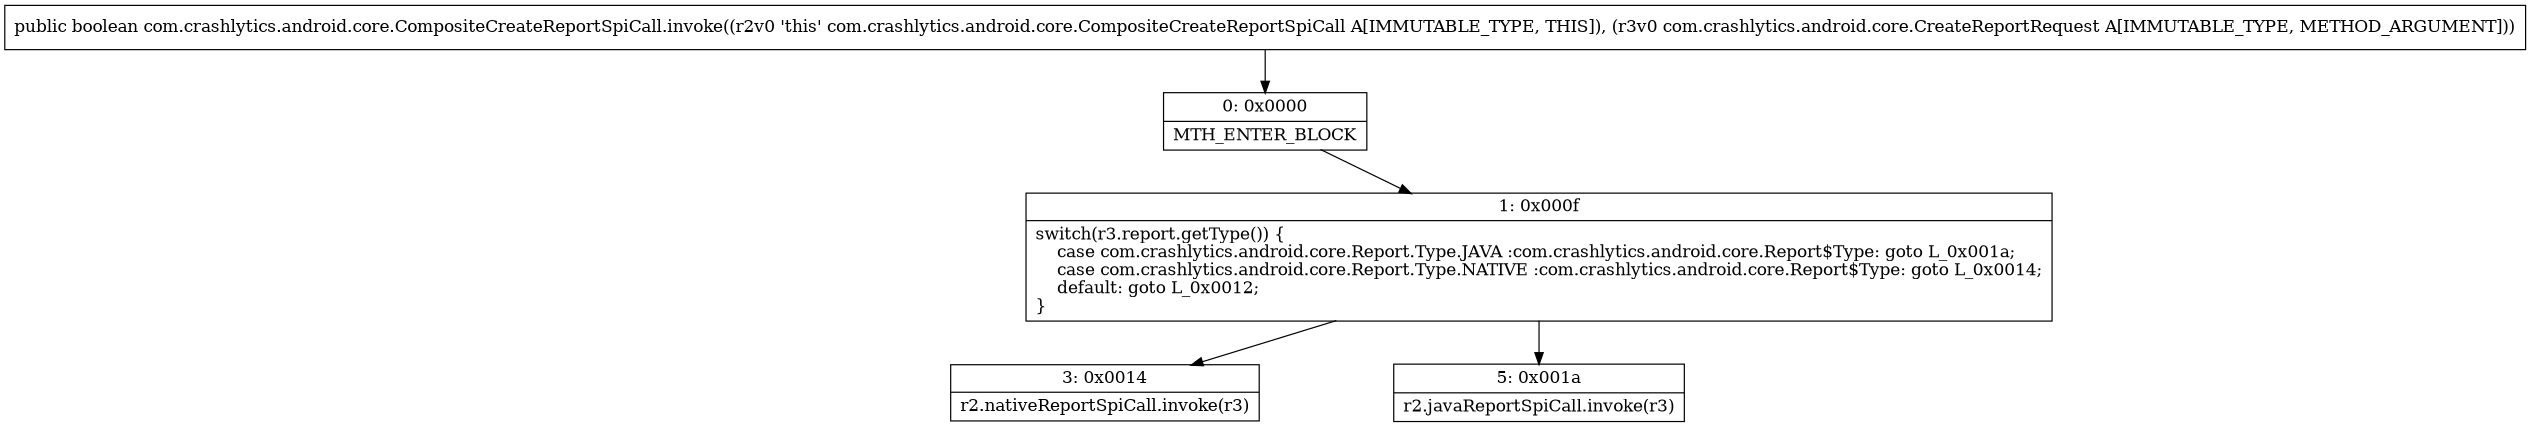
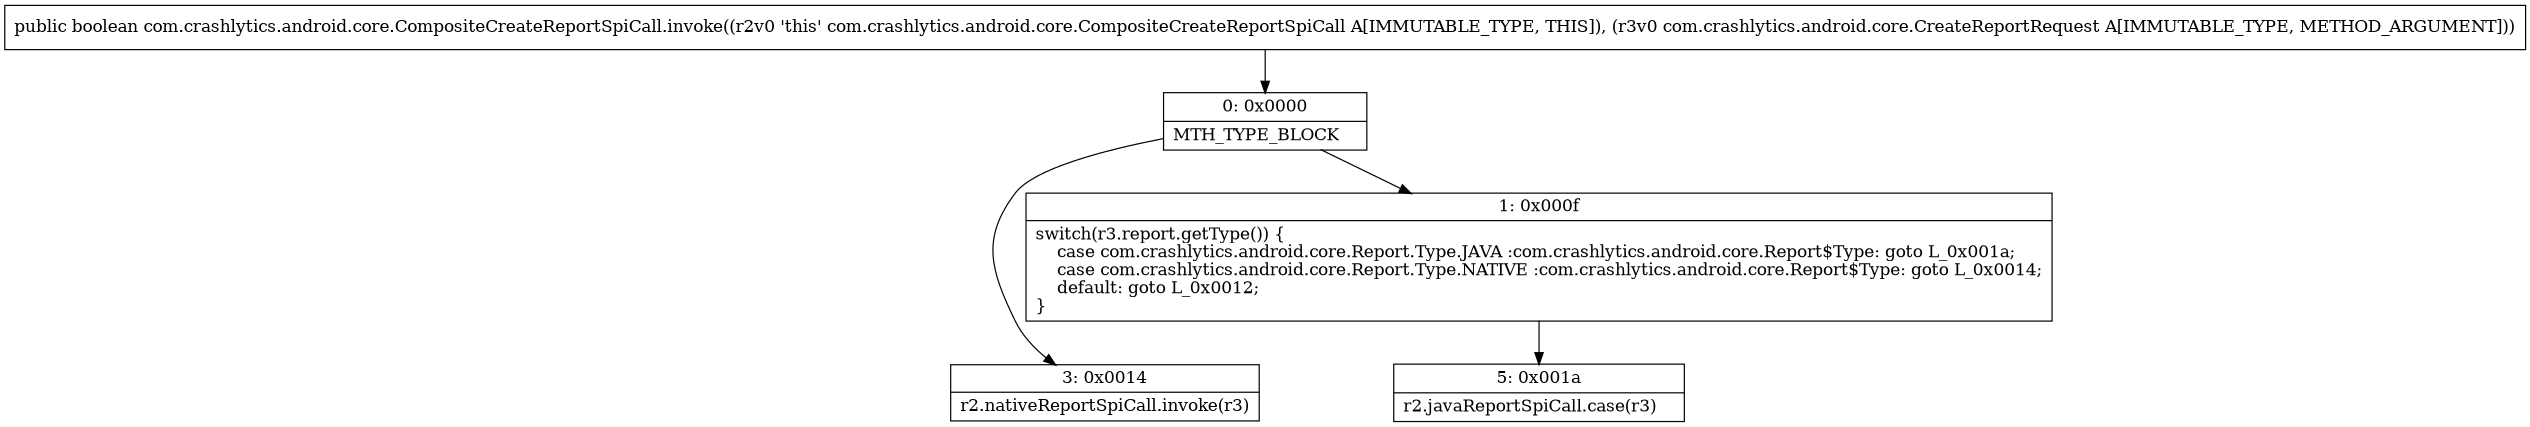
node "0: 0x0000": text "MTH_ENTER_BLOCK" -> "MTH_TYPE_BLOCK"
edge "1: 0x000f" -> "3: 0x0014": now "0: 0x0000" -> "3: 0x0014"
node "5: 0x001a": text "r2.javaReportSpiCall.invoke(r3)" -> "r2.javaReportSpiCall.case(r3)"
